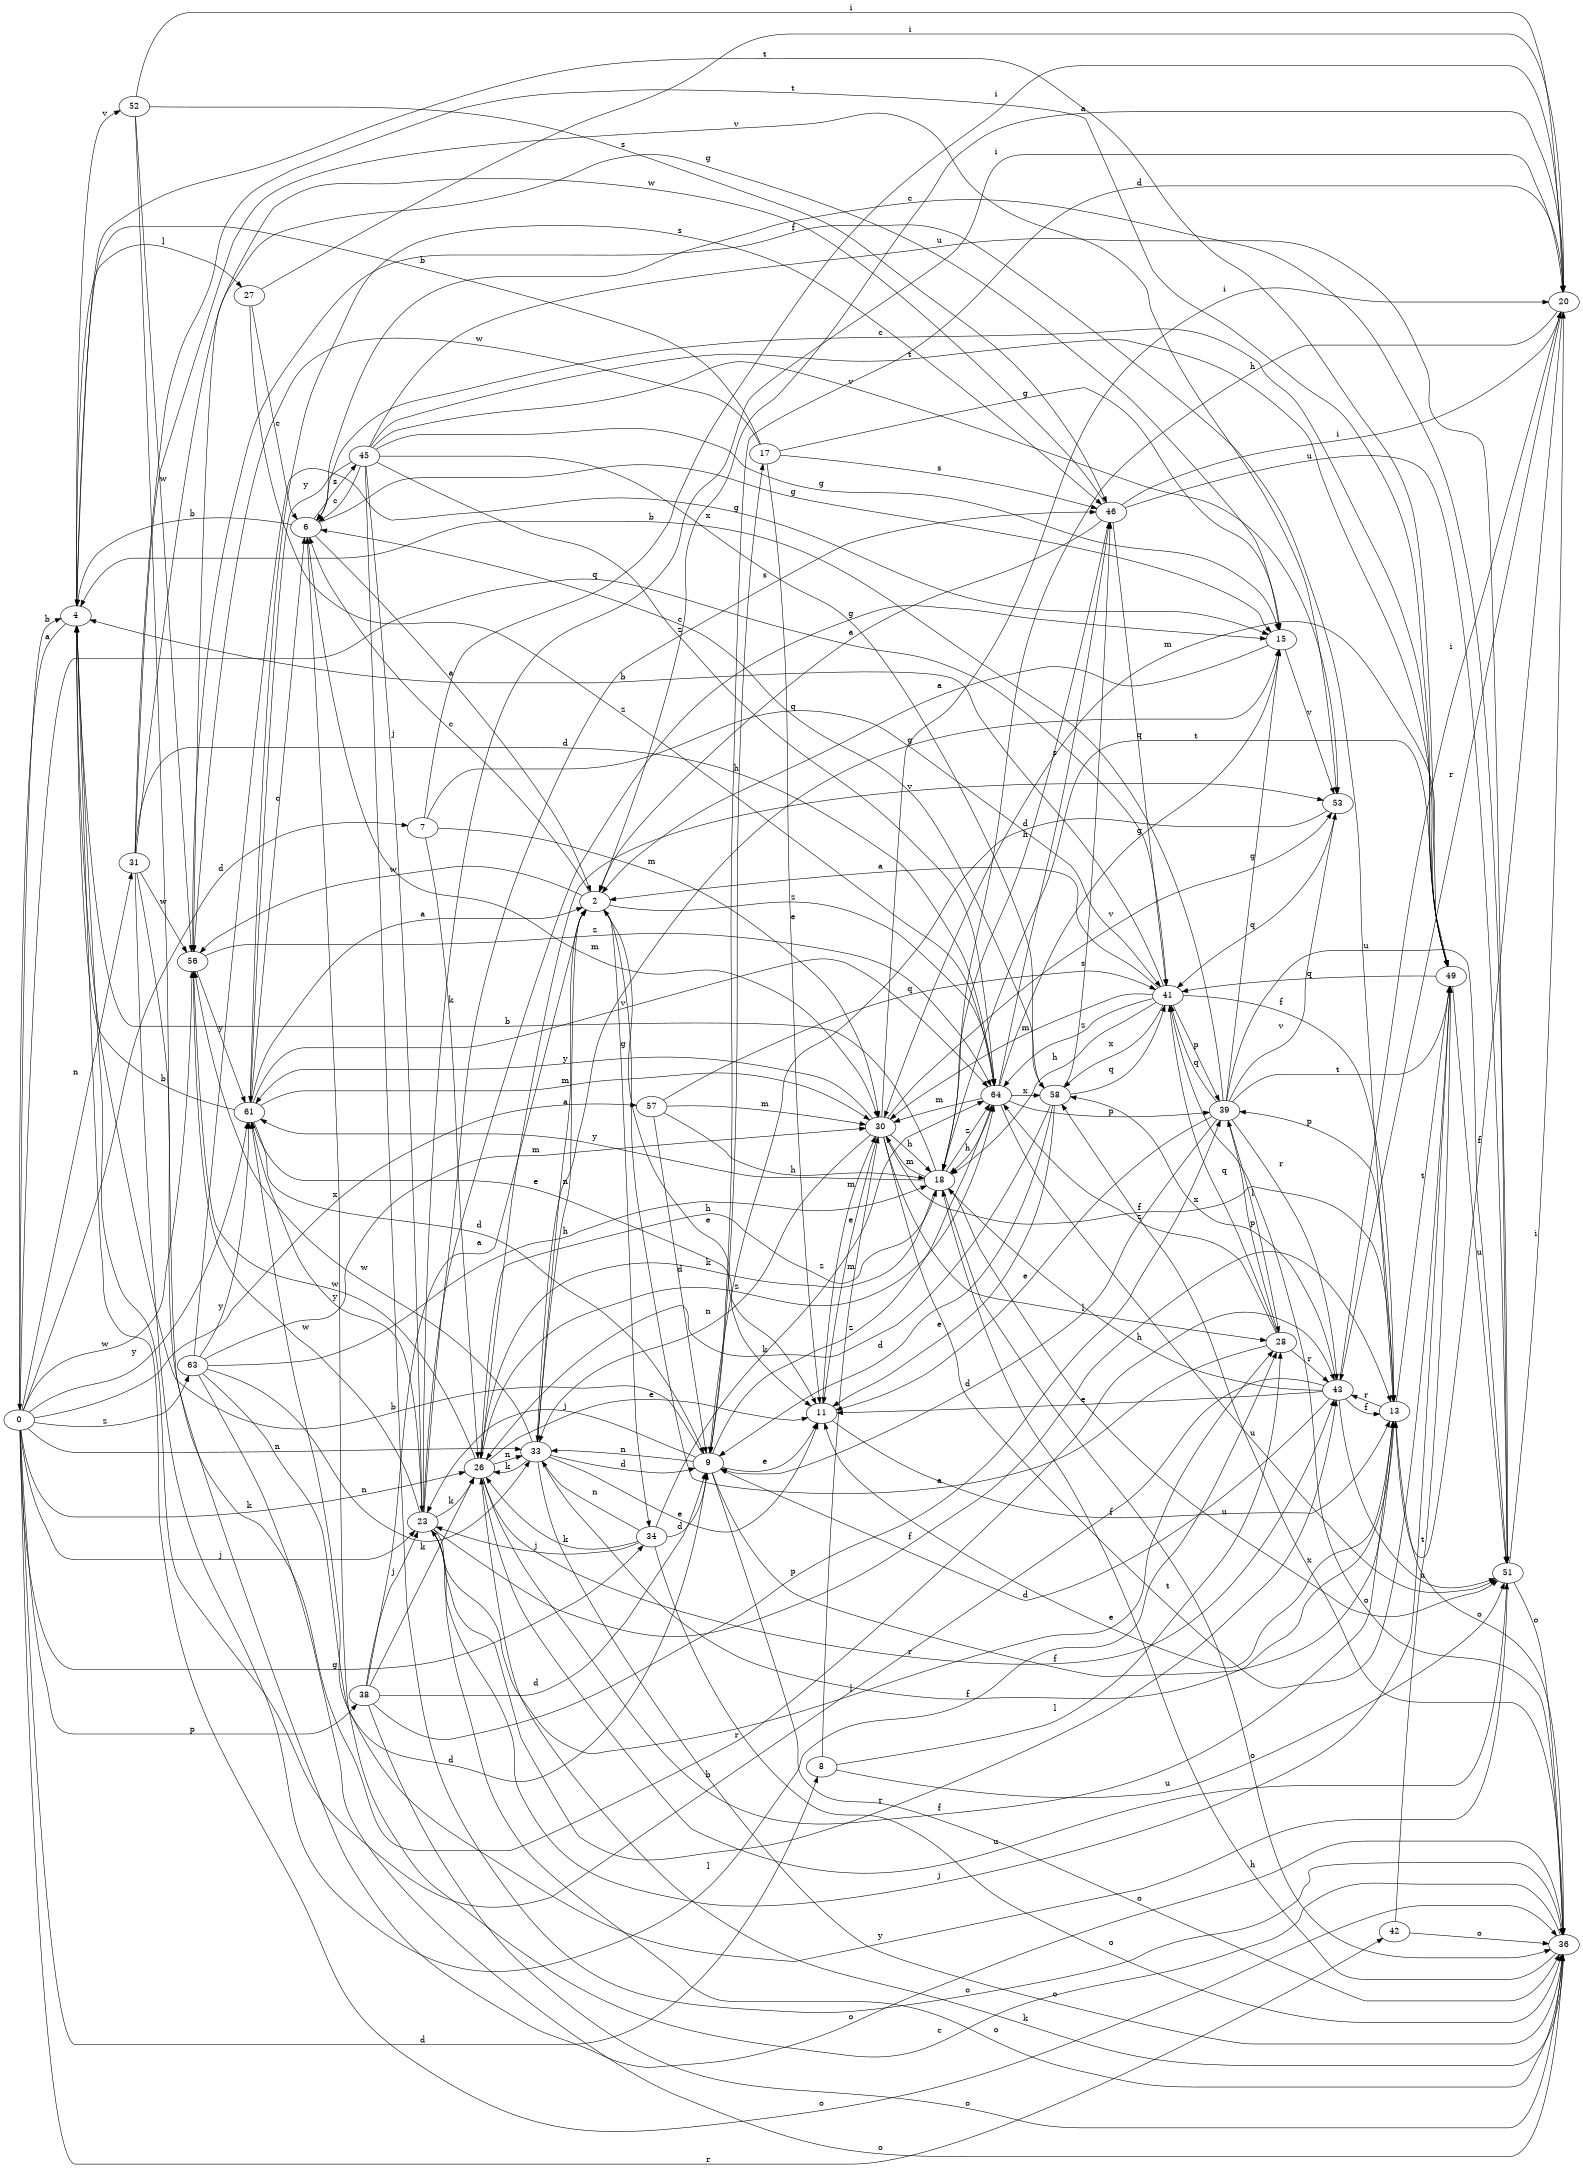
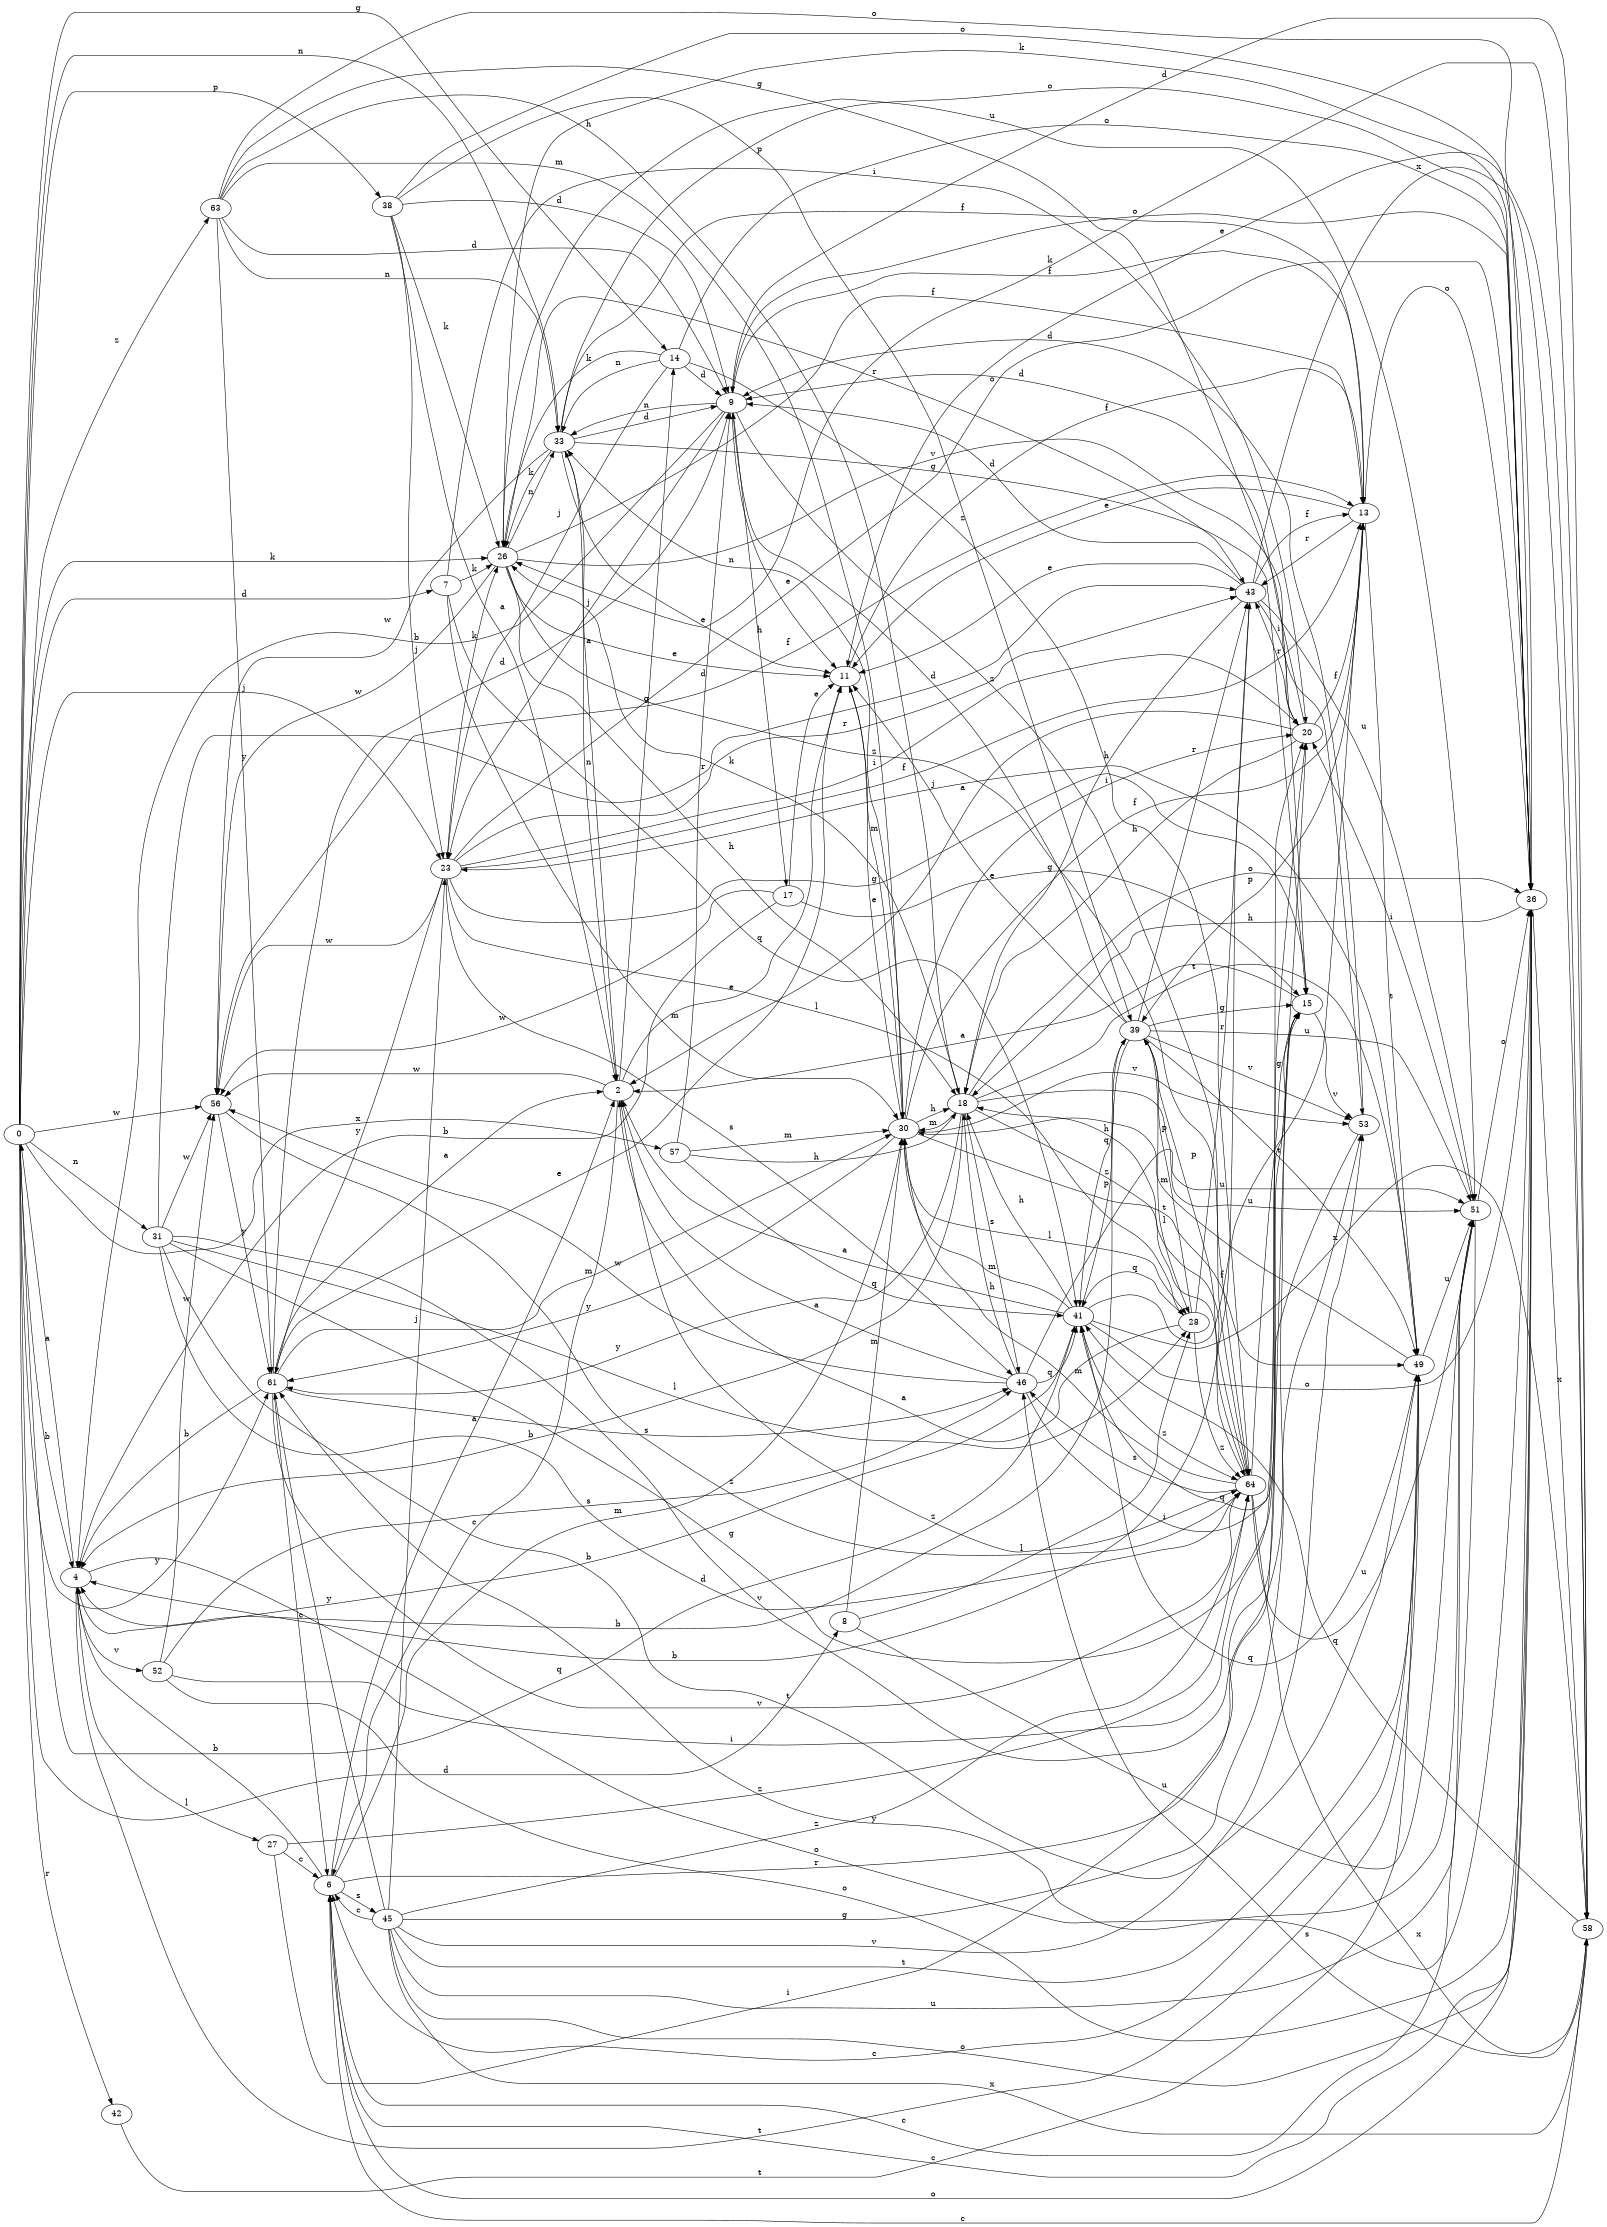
edge "17" -> "46": now "18" -> "46"
edge "6" -> "15": label "g" -> "r"
node "34": label "34" -> "14"
edge "42" -> "36": now "6" -> "36"
